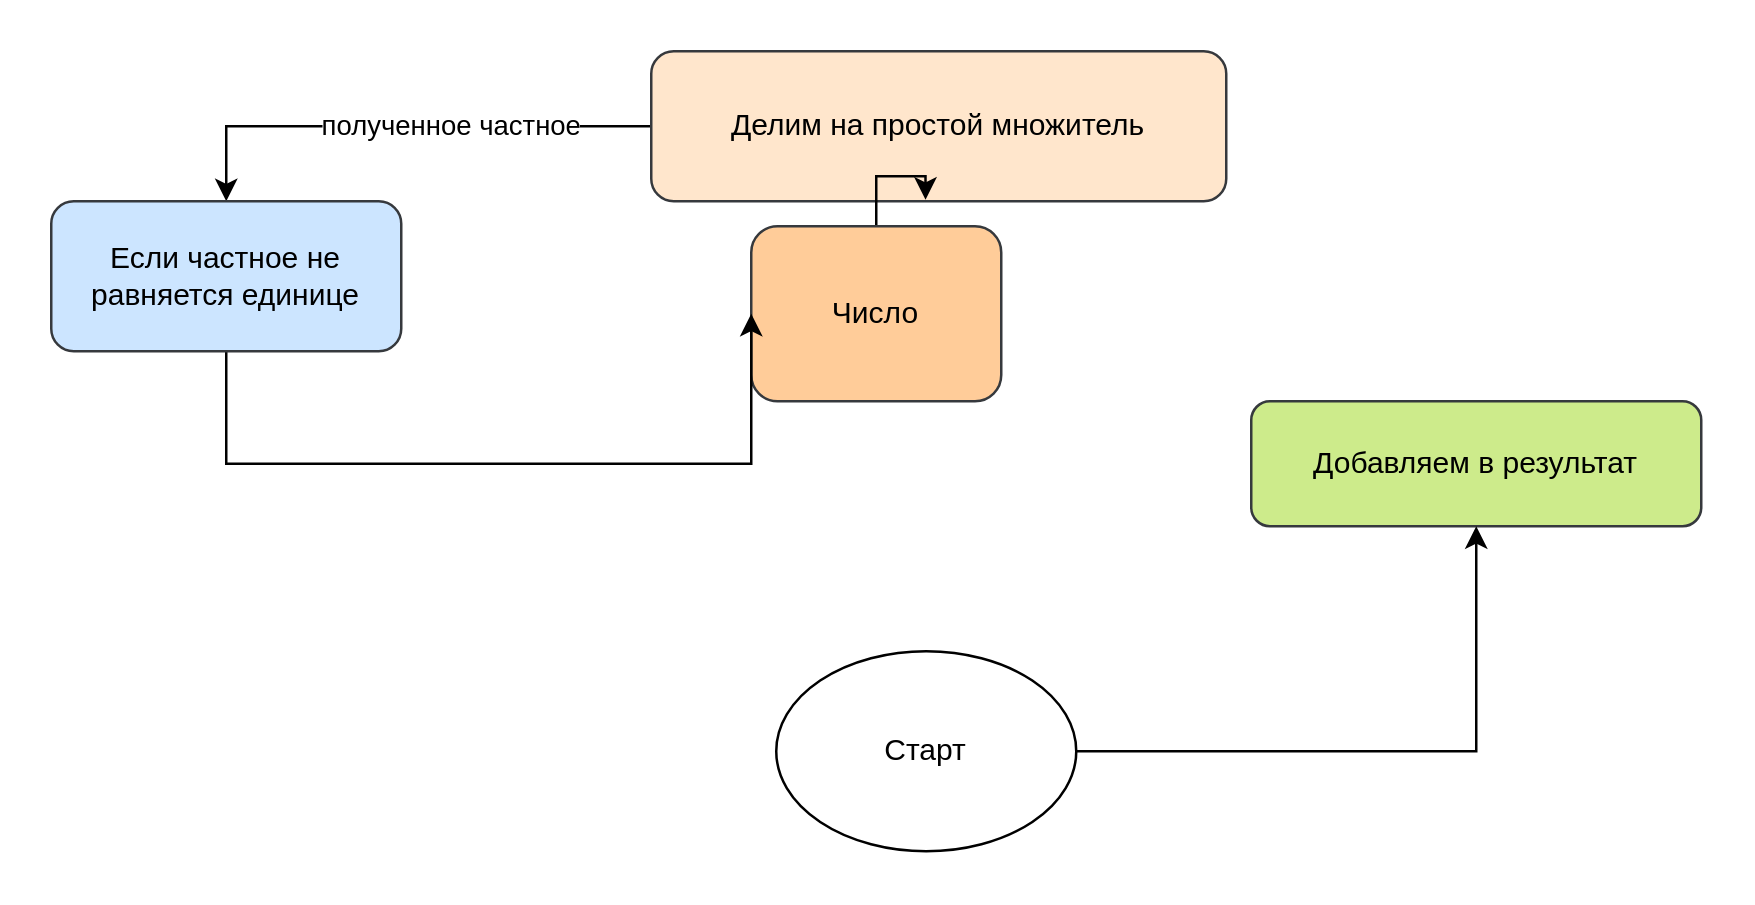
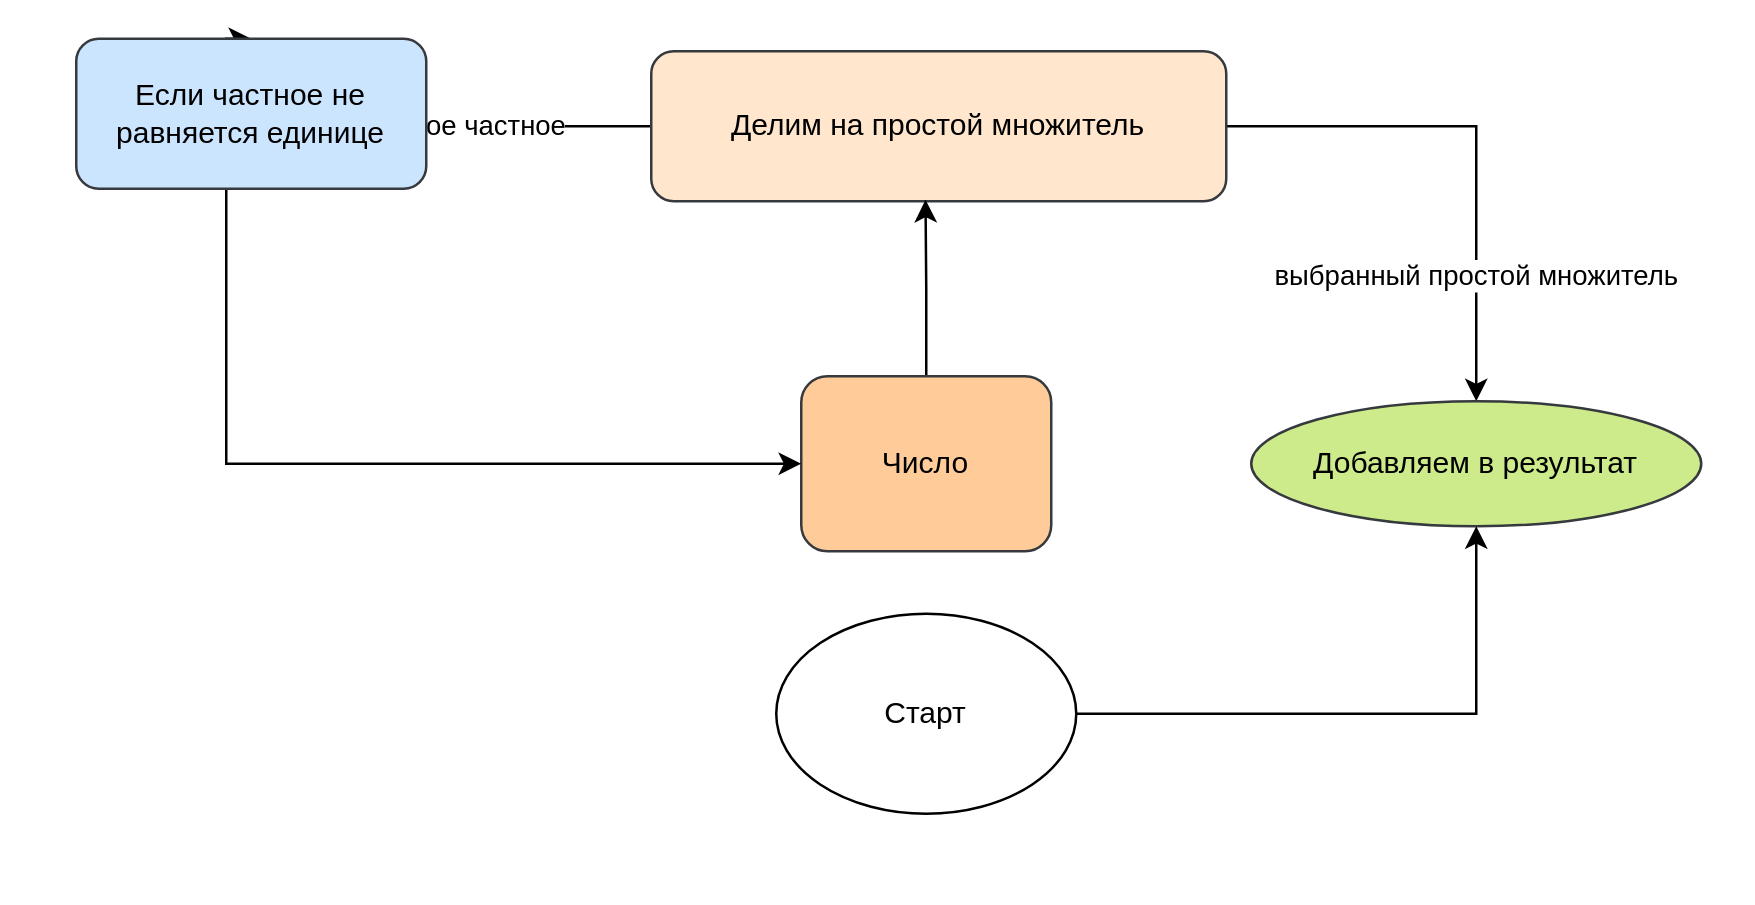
edge "Делим на простой множитель" -> "Добавляем в результат": added, label "выбранный простой множитель"
node "Если частное не равняется единице": moved (226, 276) -> (251, 114)
node "Число": moved (876, 314) -> (926, 464)
node "Добавляем в результат": shape rounded rectangle -> ellipse
node "Старт": moved (926, 751) -> (926, 714)
